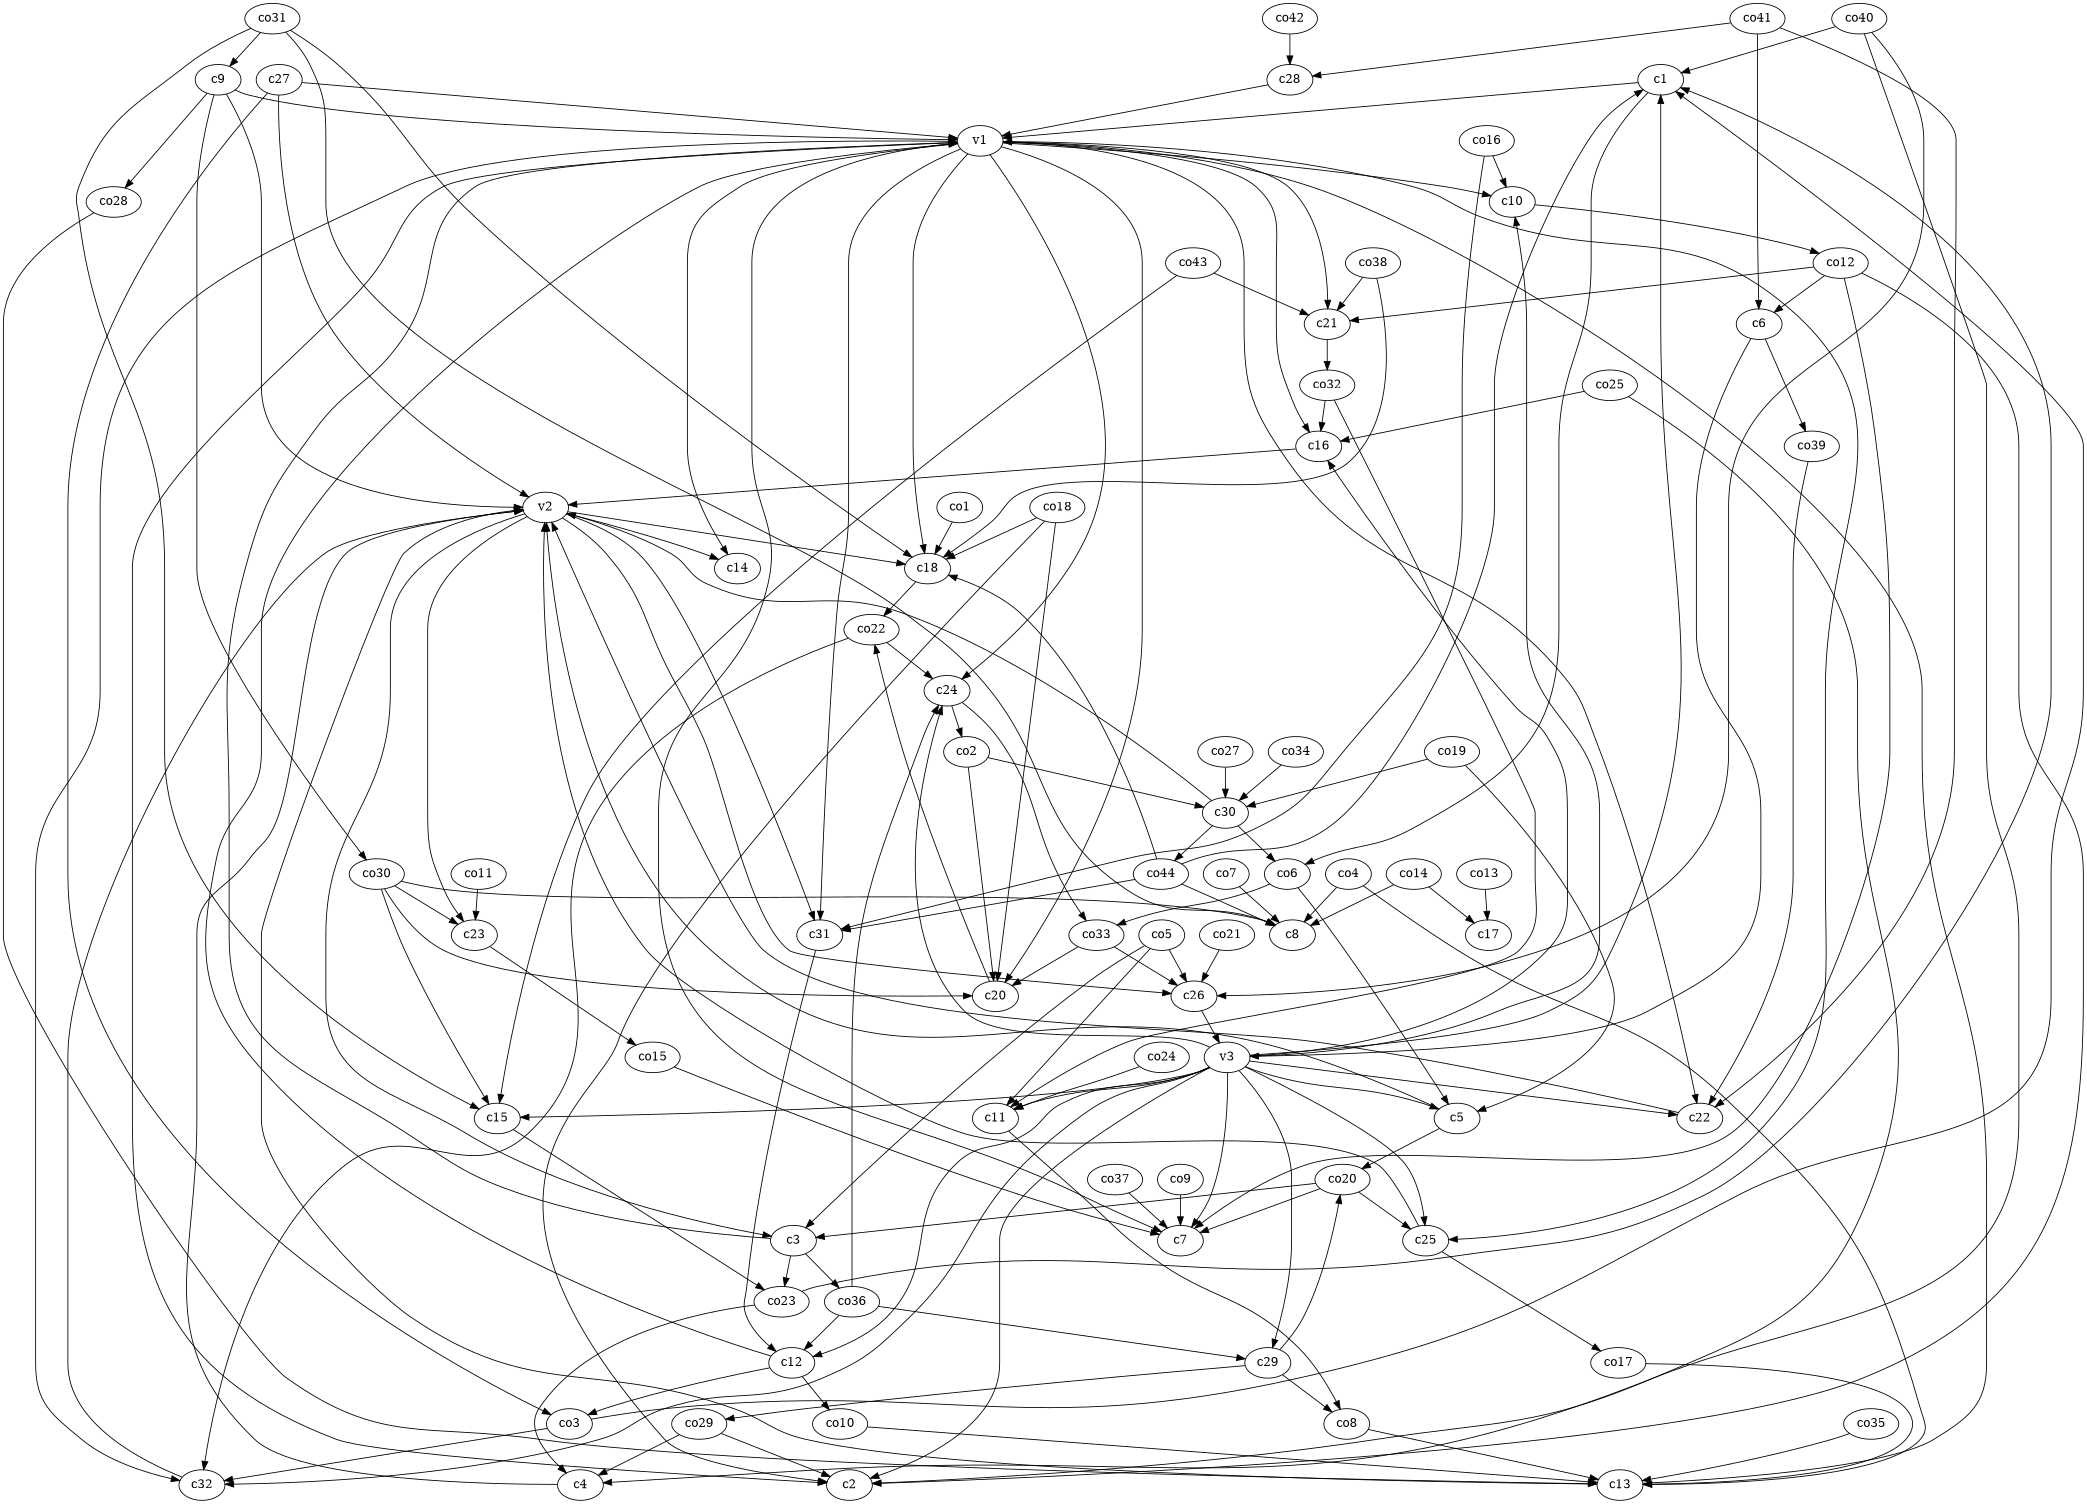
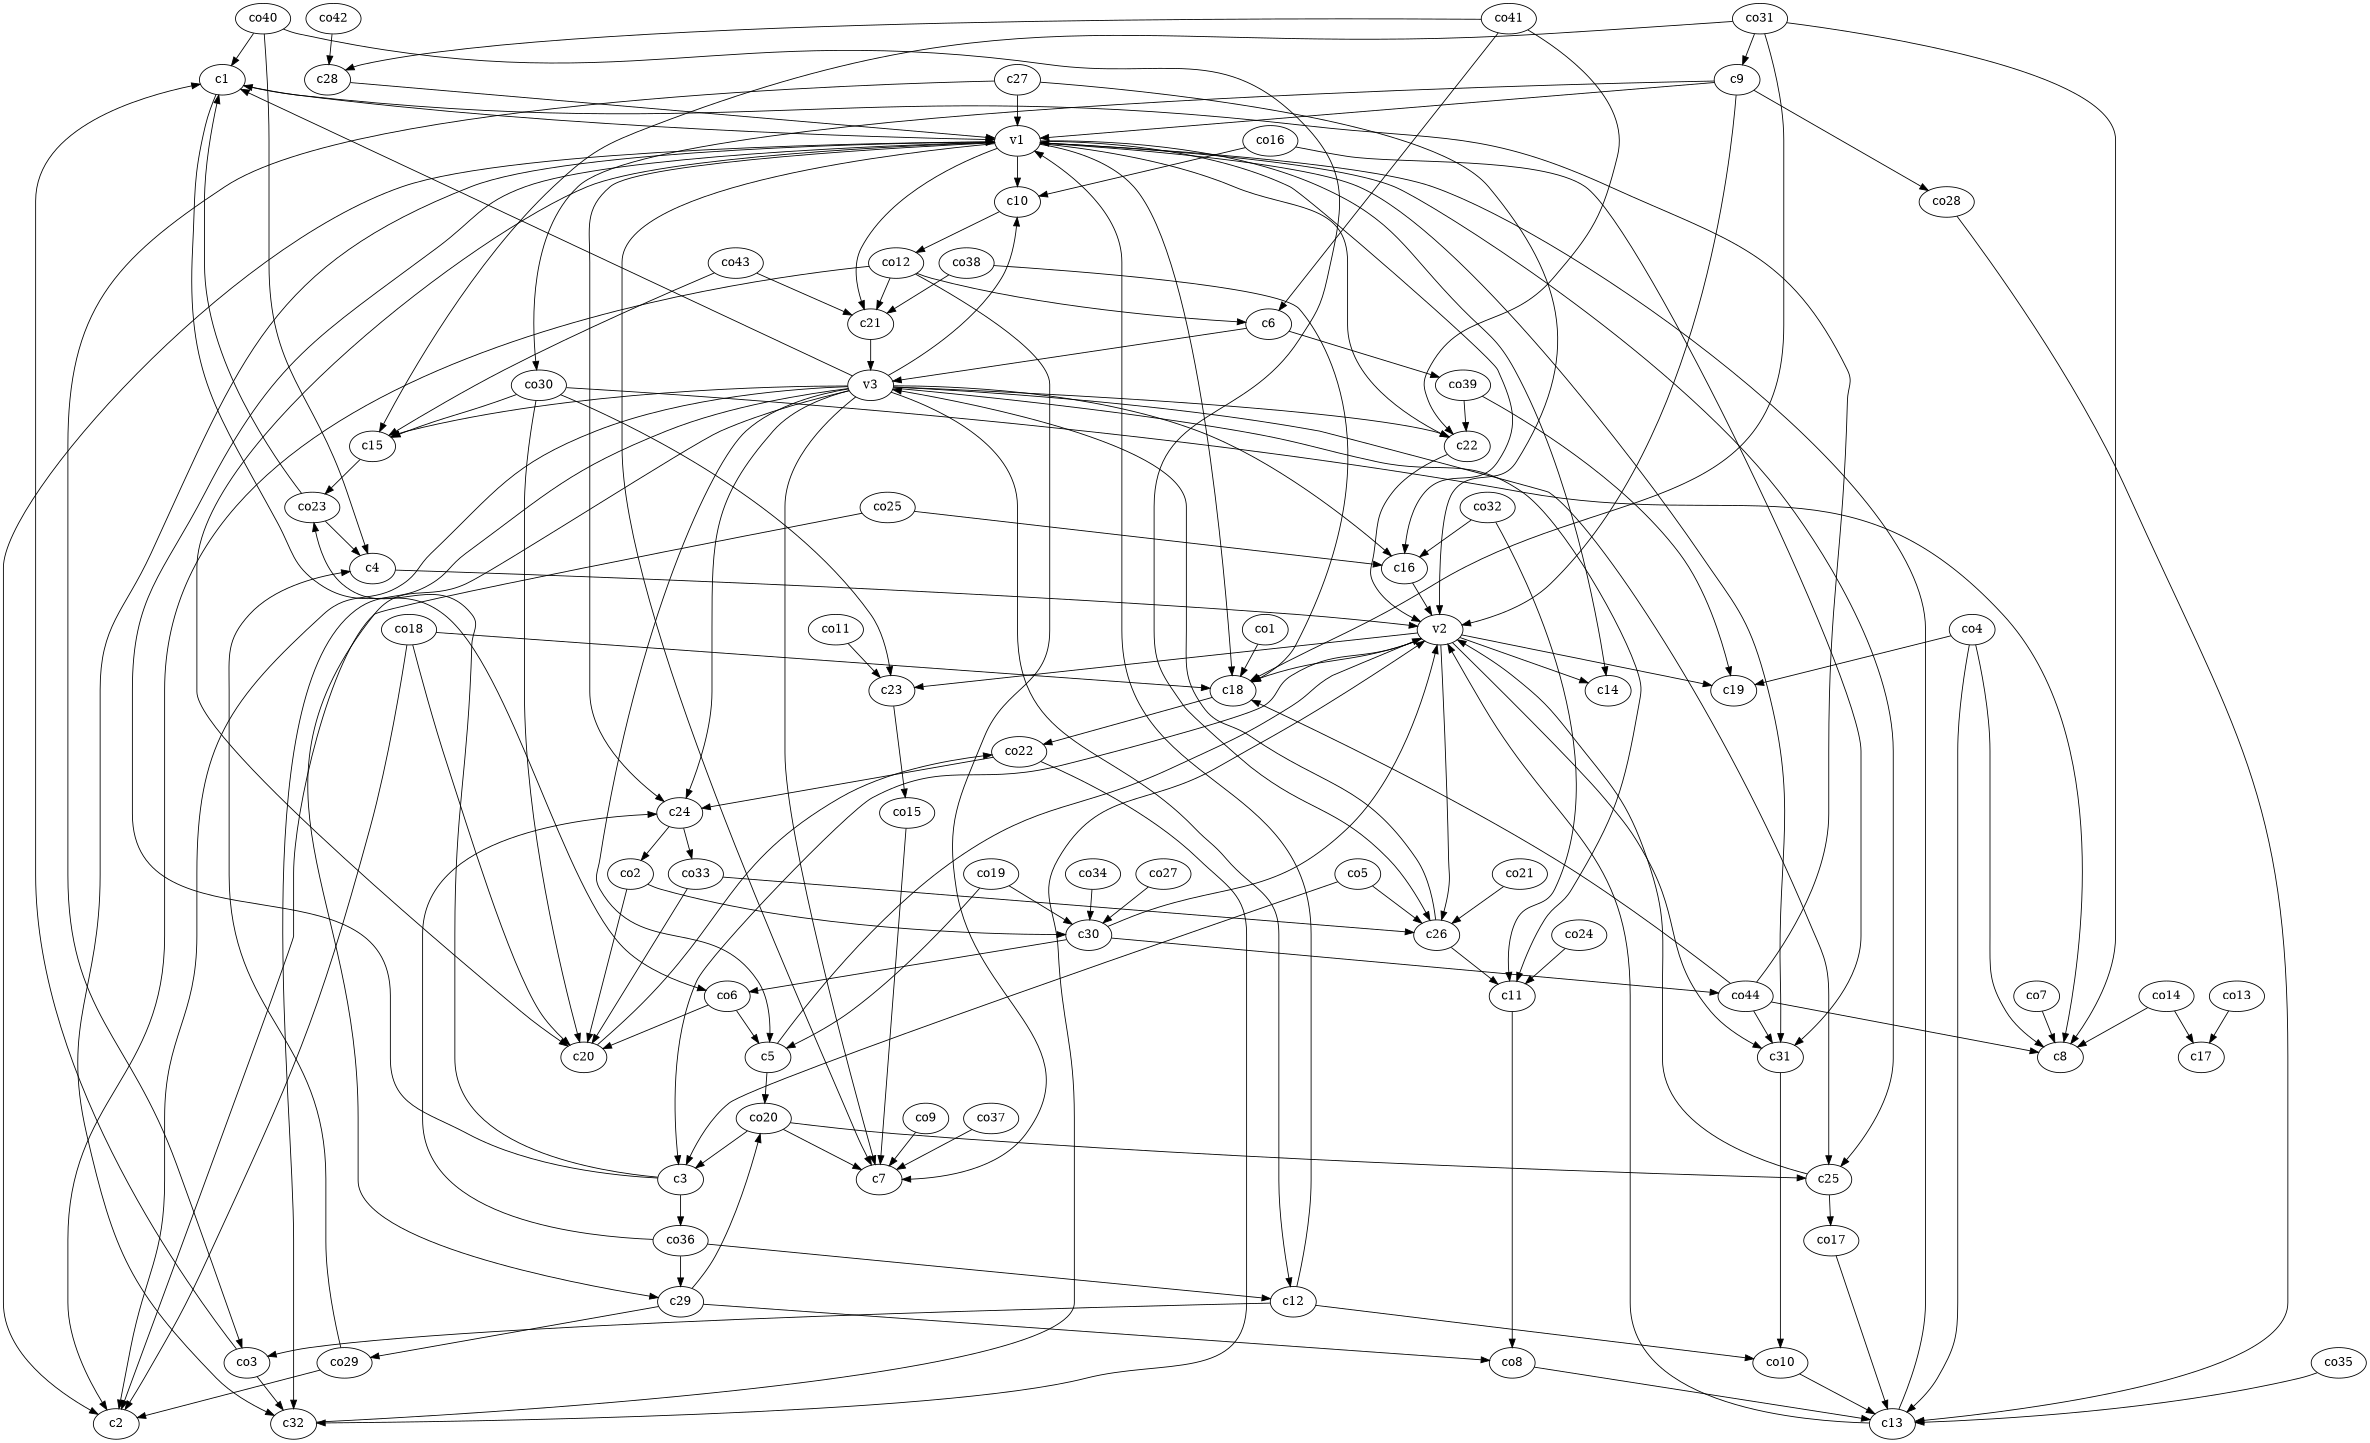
edge "c21" -> "co32": now "c21" -> "v3"
node "c19": added
edge "co6" -> "co33": now "co6" -> "c20"
edge "co5" -> "c11": now "c26" -> "c11"
edge "c31" -> "c12": now "c31" -> "co10"
